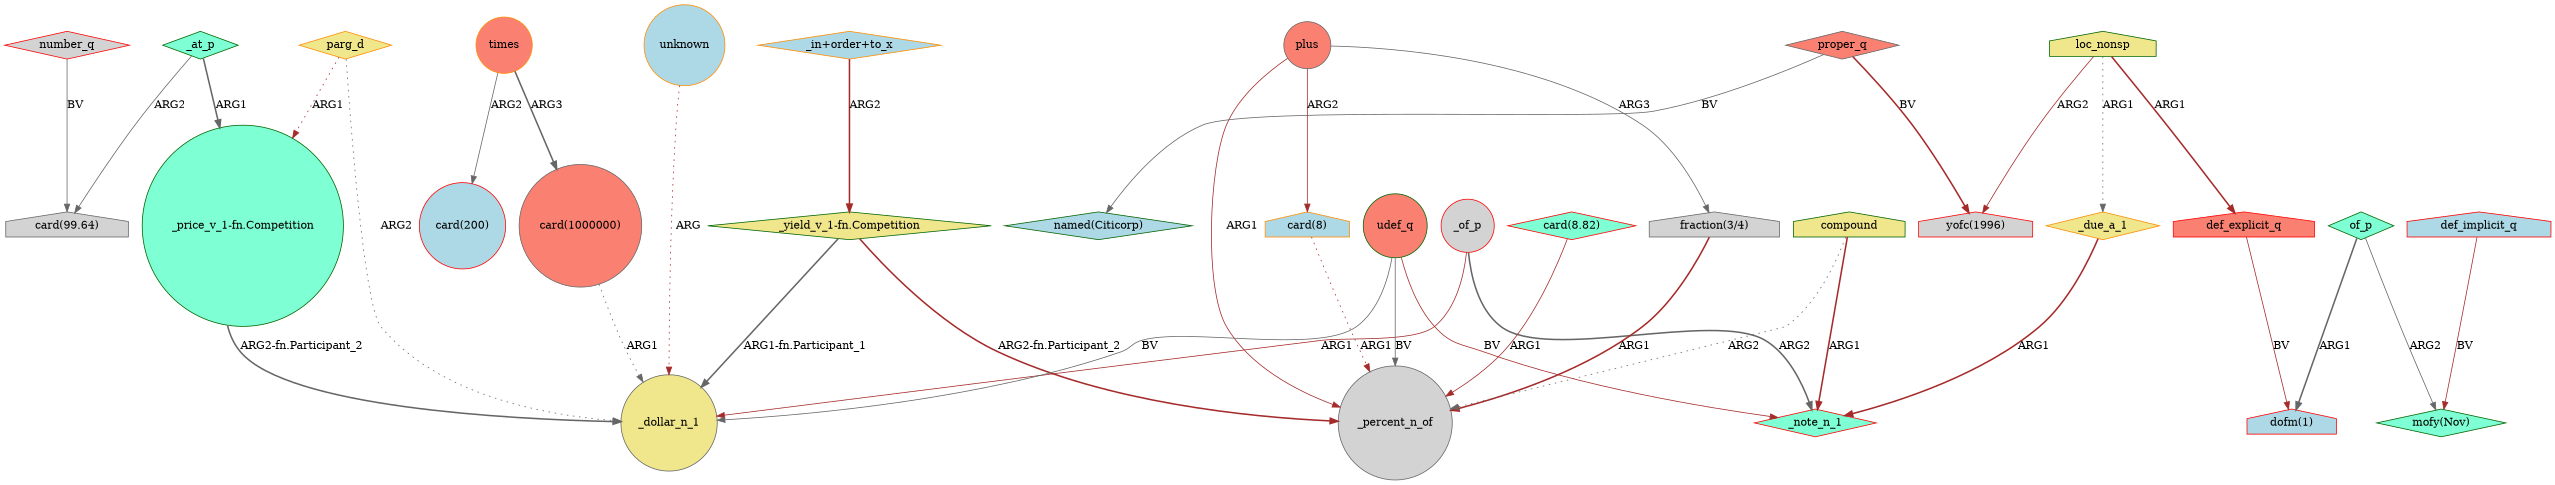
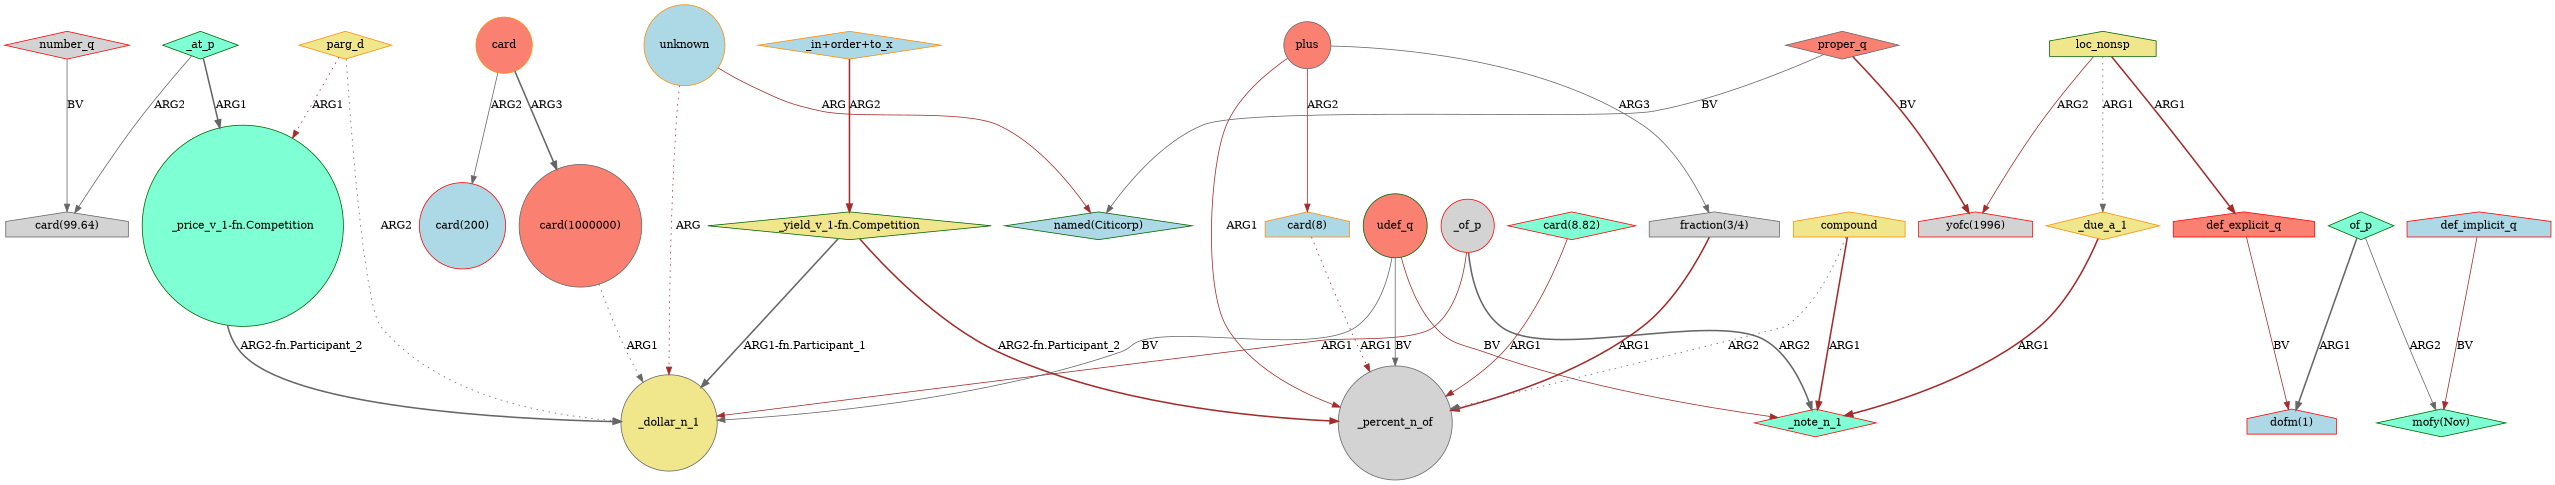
node "times": label "times" -> "card"
edge "unknown" -> "named(Citicorp)": added, label "ARG"
node "compound": color darkgreen -> darkorange
